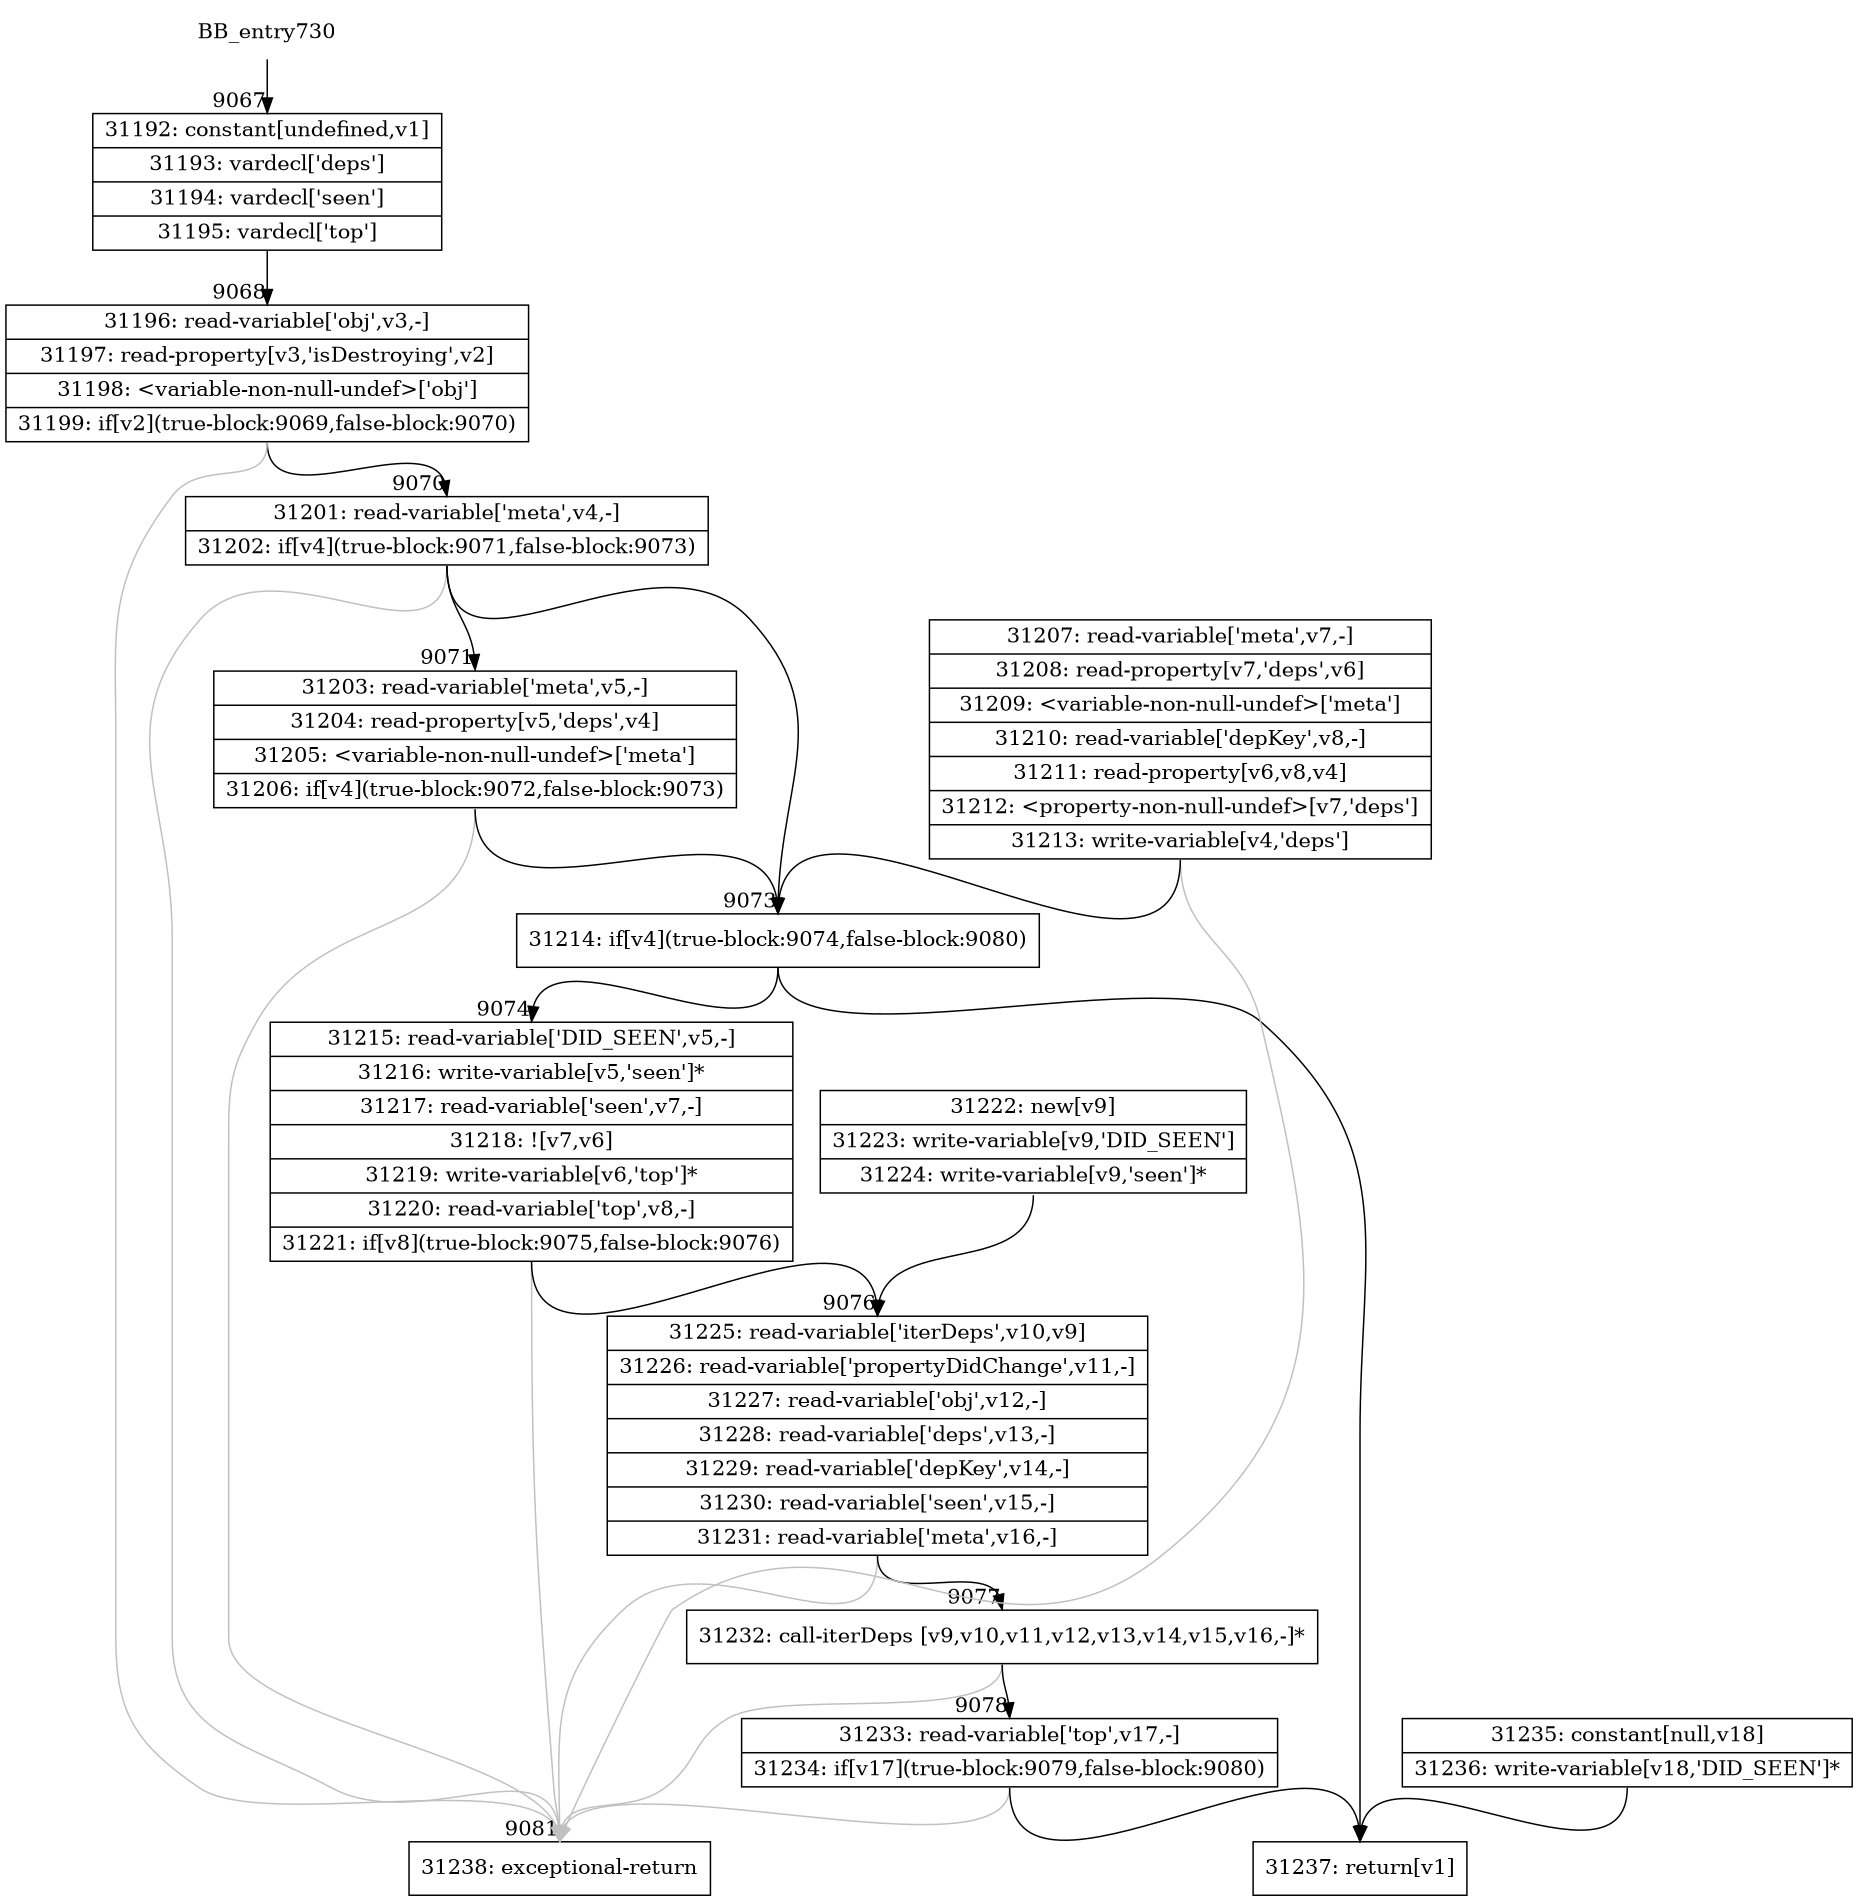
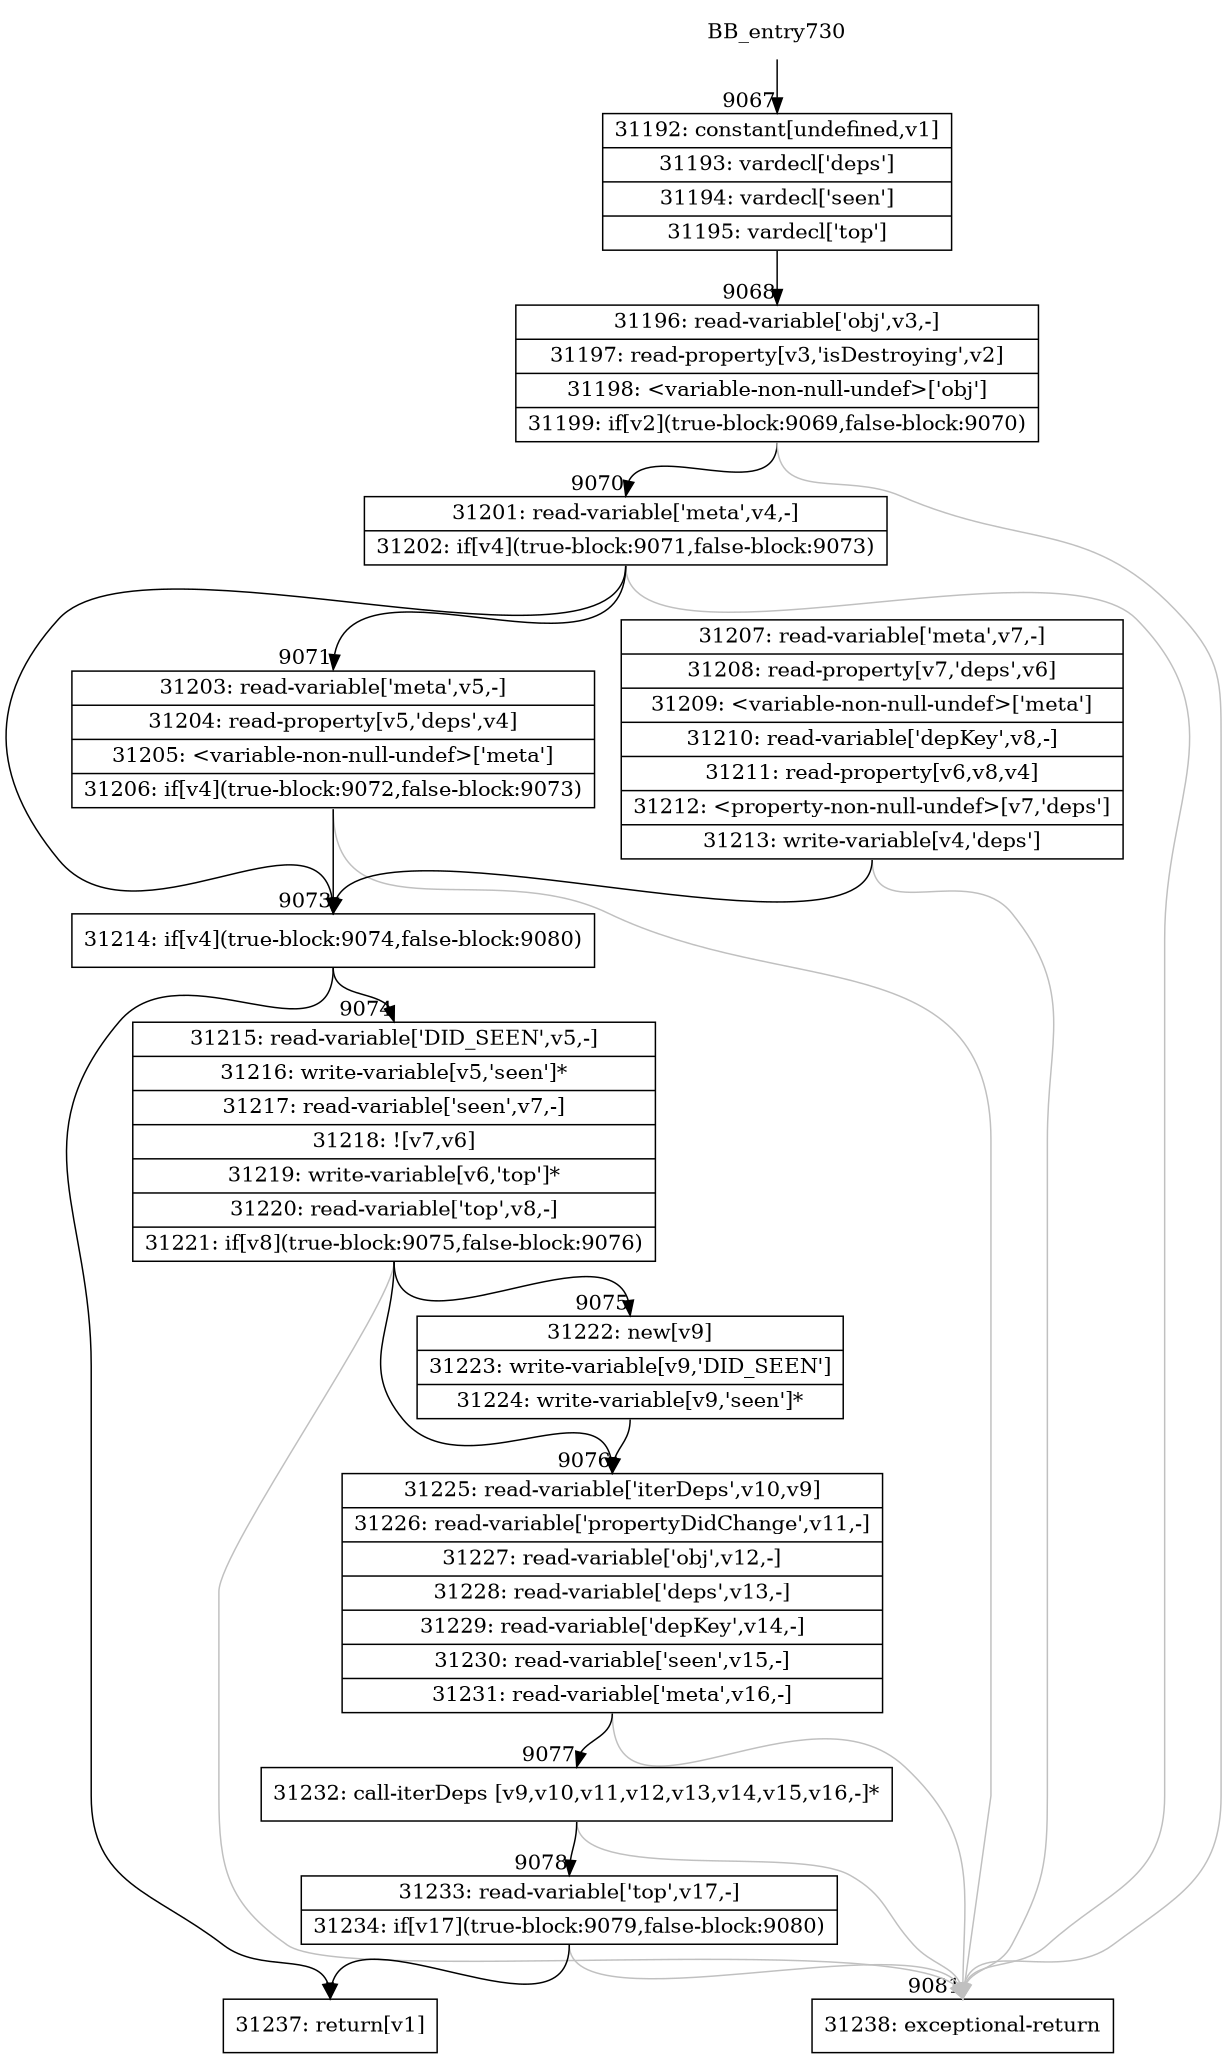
edge "31215: read-variable['DID_SEEN',v5,-]" -> "31222: new[v9]": added
node "31235: constant[null,v18]": removed
